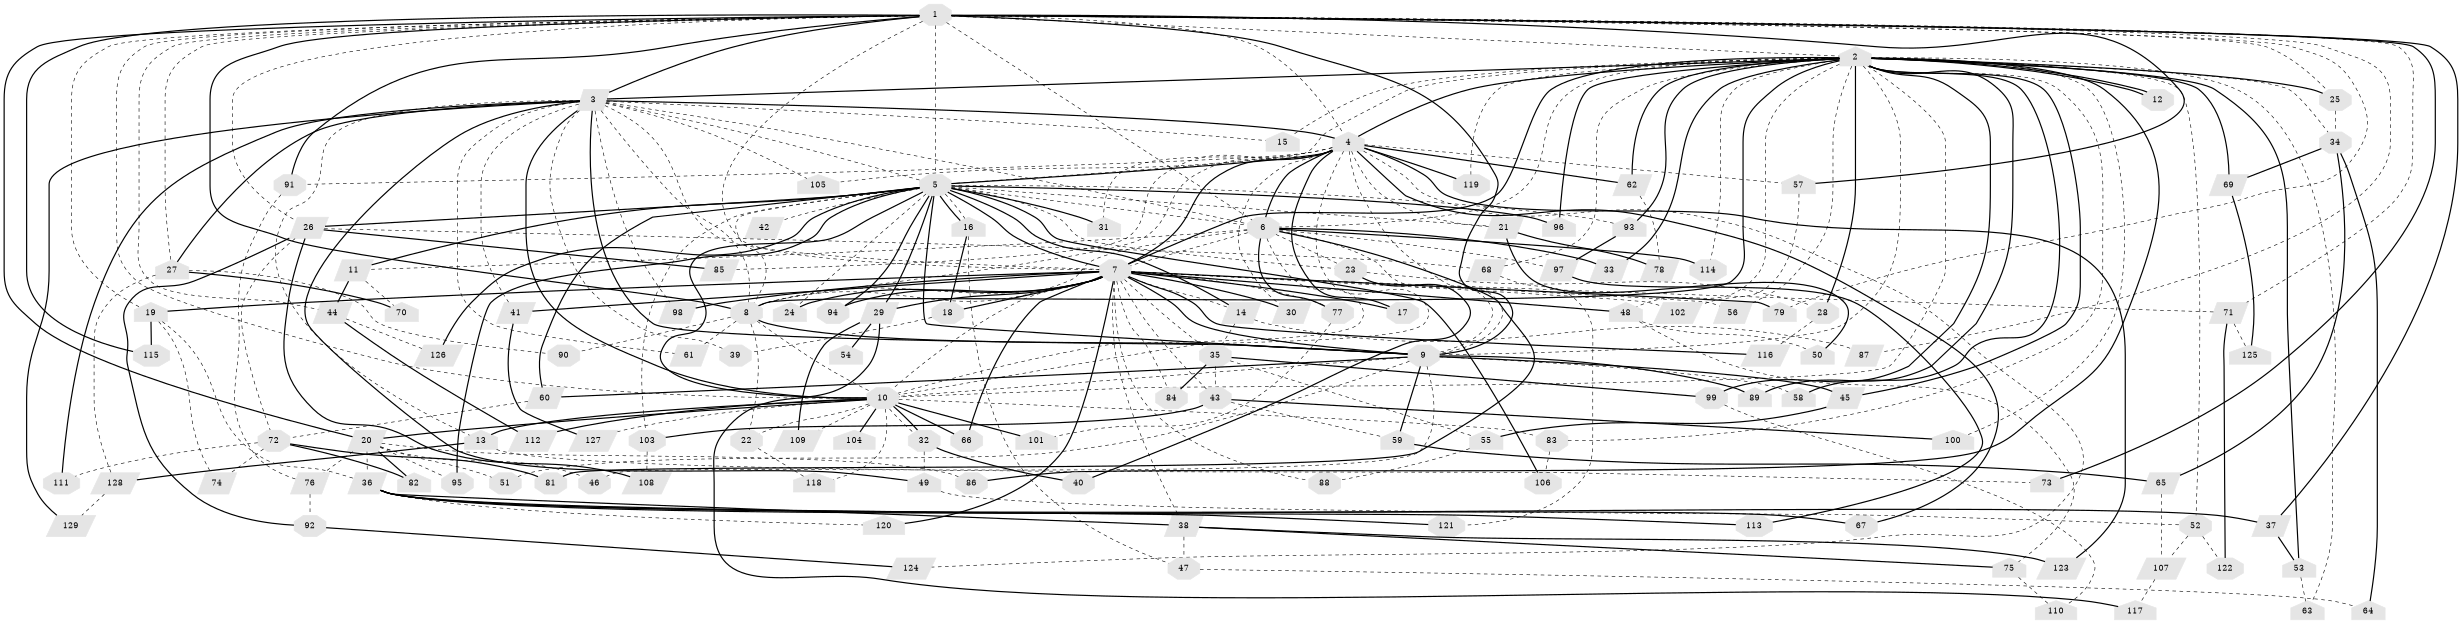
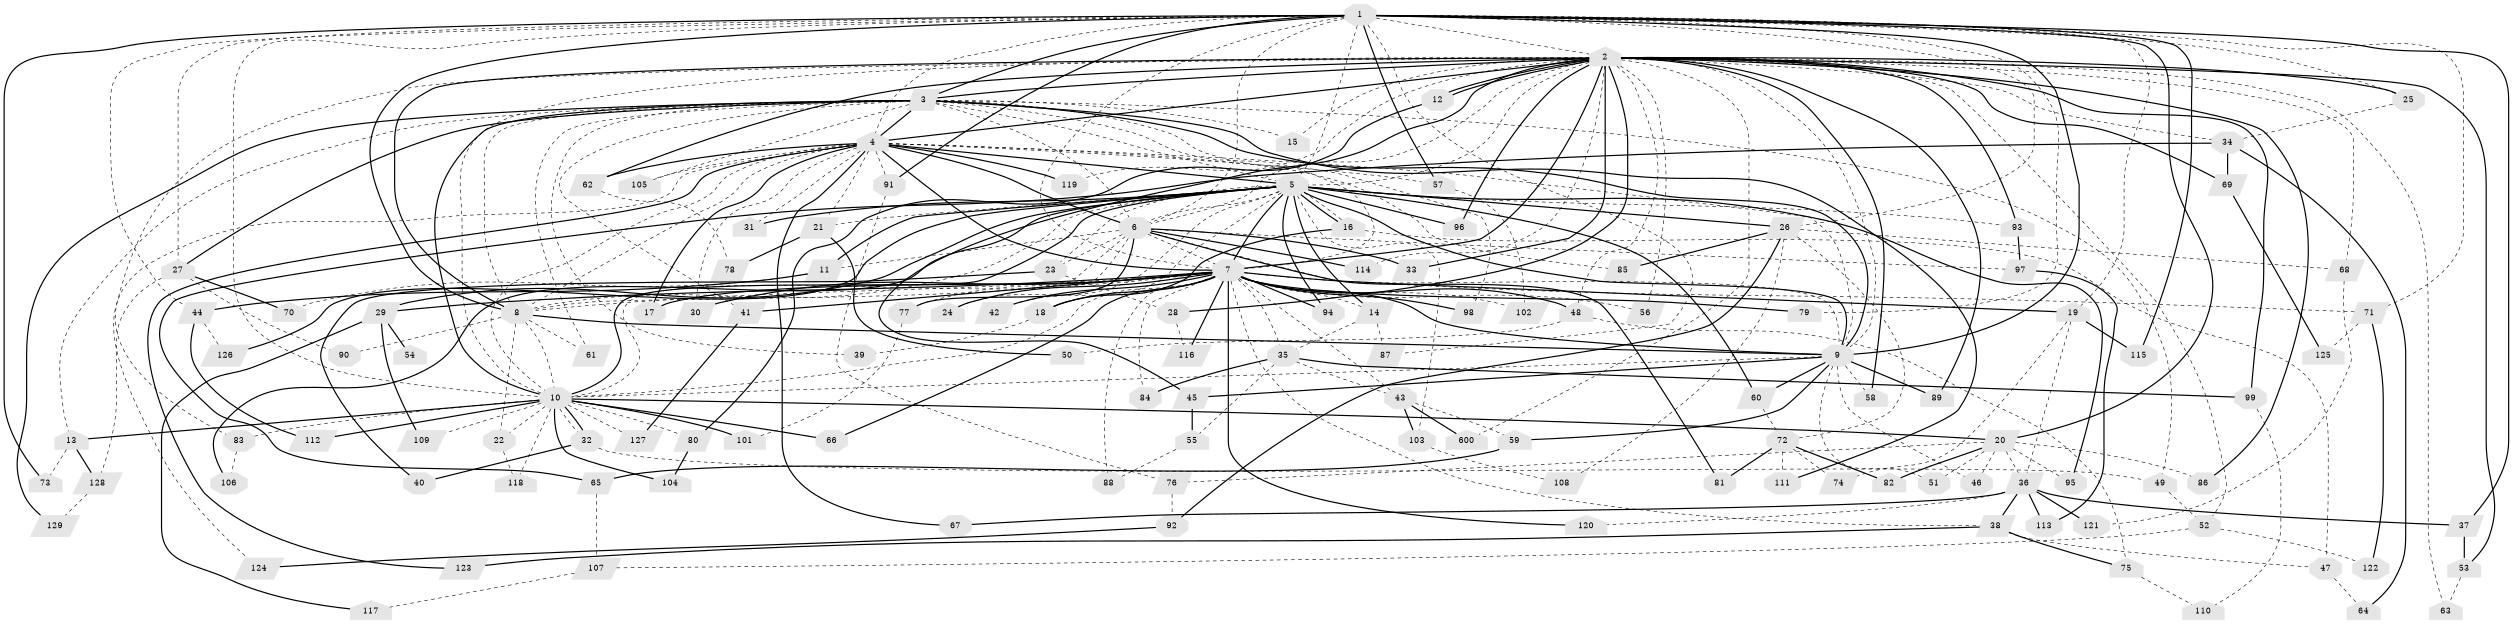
edge "7" -- "42": added
edge "3" -- "49": style bold -> dashed
edge "26" -- "108": style bold -> dashed
node "80": added
node "100": label "100" -> "600"
